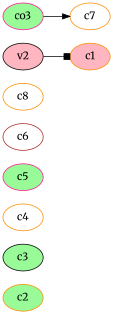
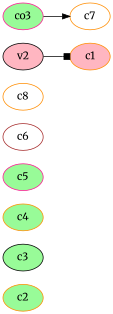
node "c4": fillcolor white -> palegreen
